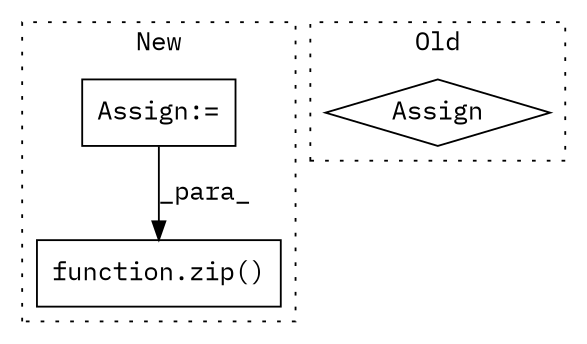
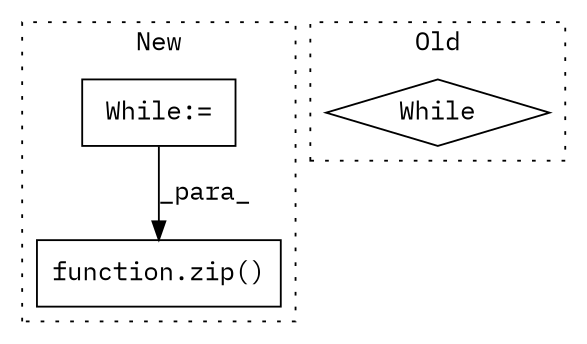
node "Assign:=": label "Assign:=" -> "While:="
node "Assign": label "Assign" -> "While"
